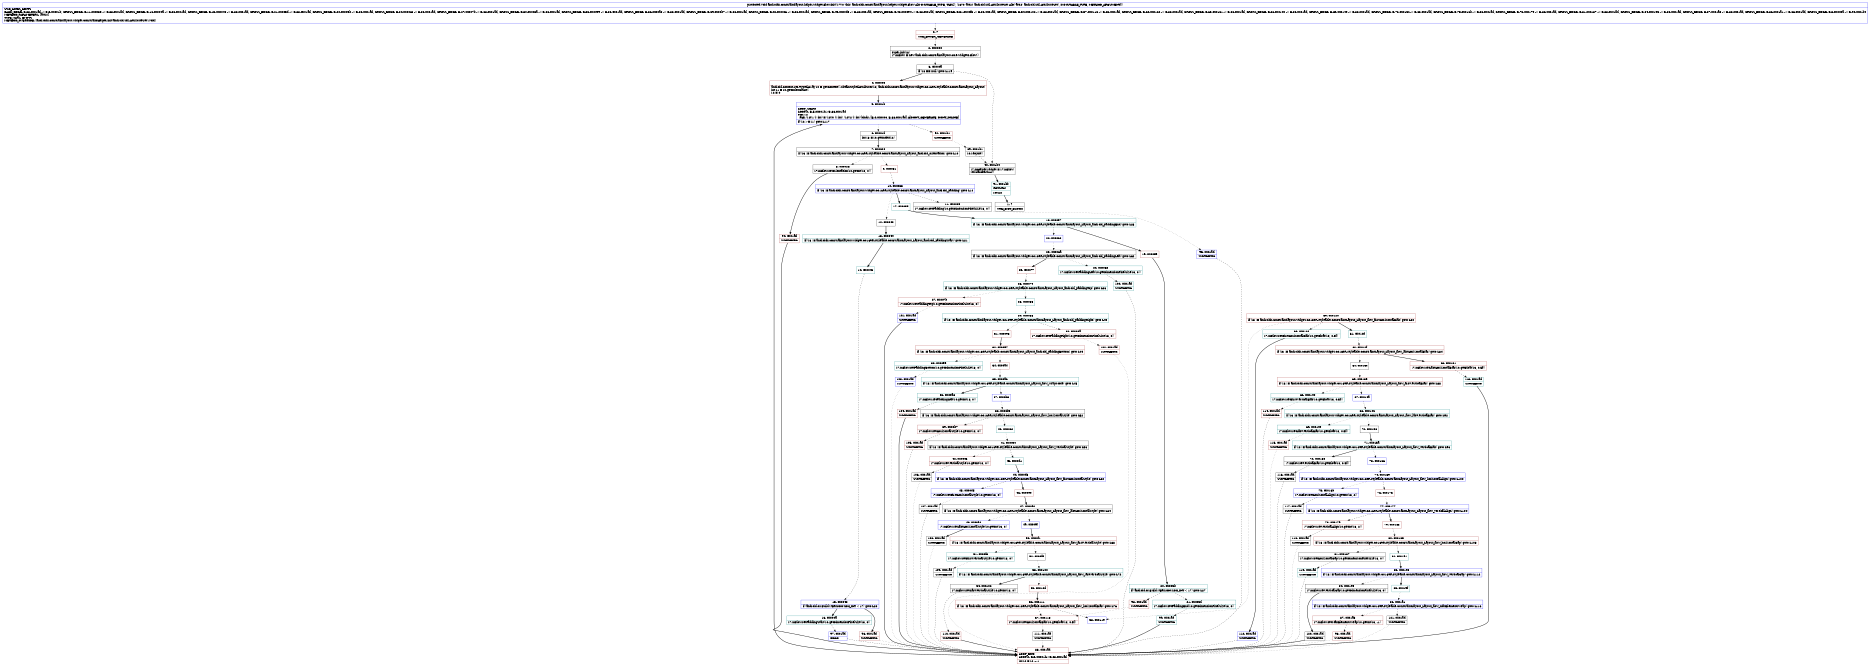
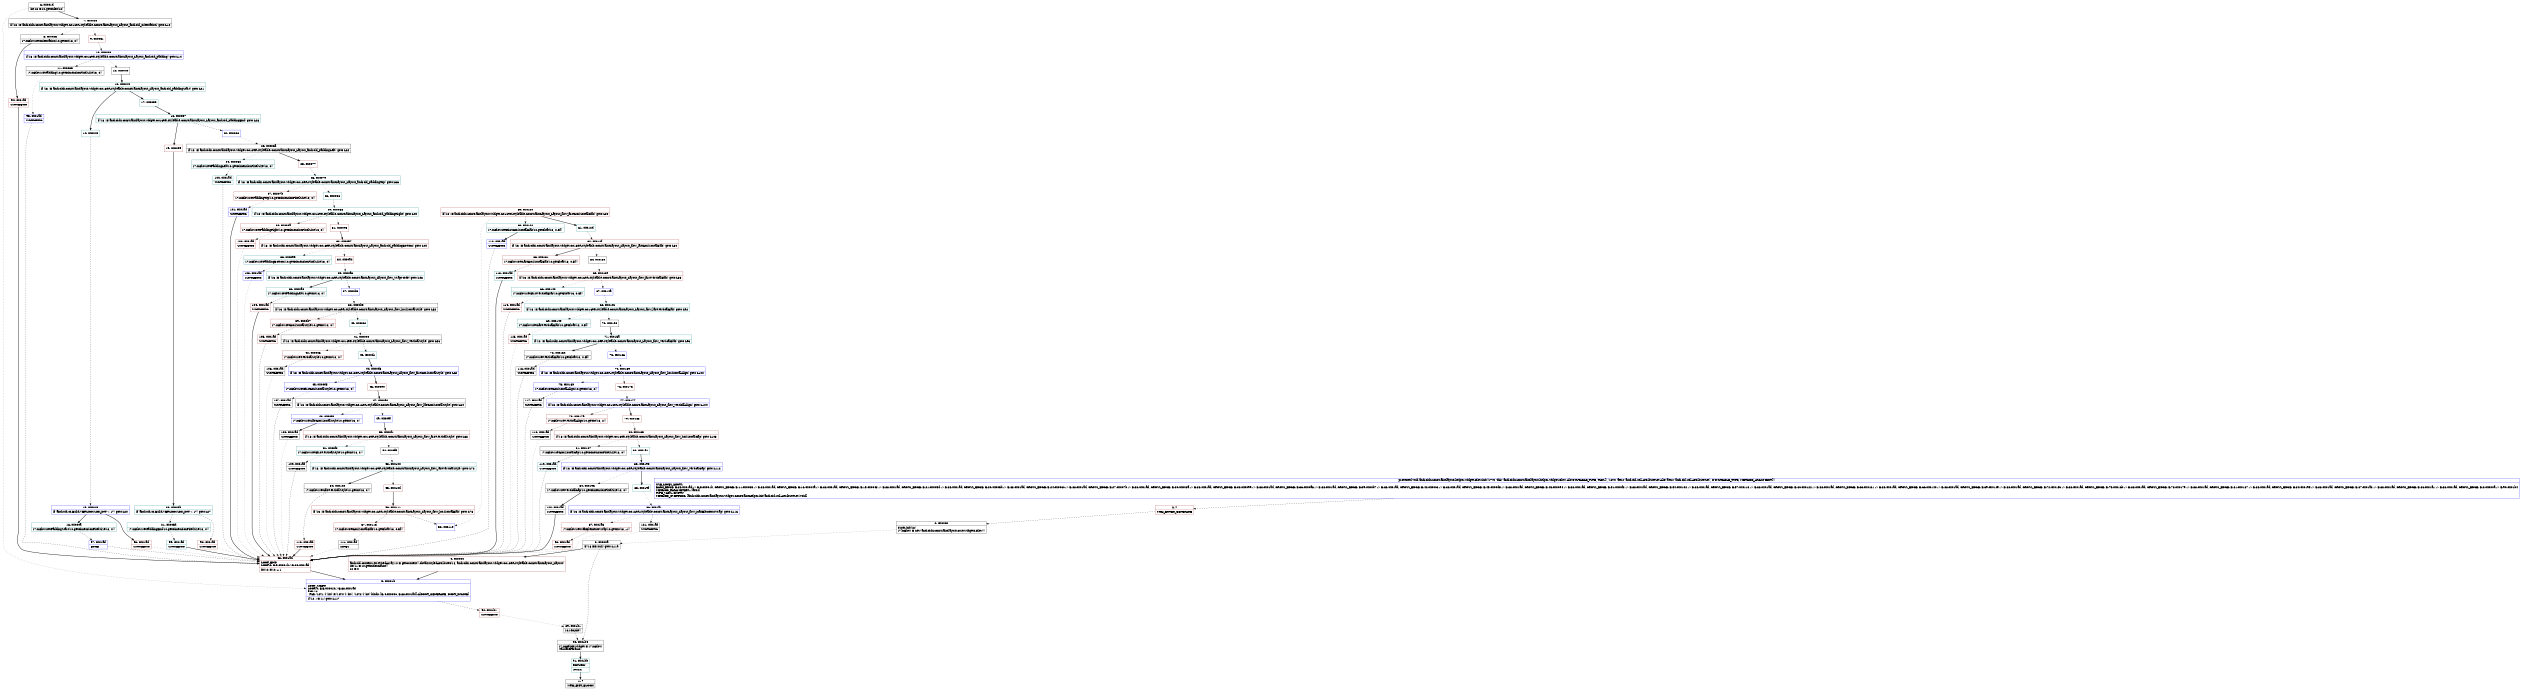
edge "5: 0x001b" -> "6: 0x001d": reversed
edge "10: 0x0033" -> "17: 0x0055": now "13: 0x0044" -> "17: 0x0055"
edge "98: 0x01ad" -> "57: 0x0113": now "98: 0x01ad" -> "88: 0x01ad"
node "111: 0x01ad": text "SYNTHETIC" -> "LINES"
